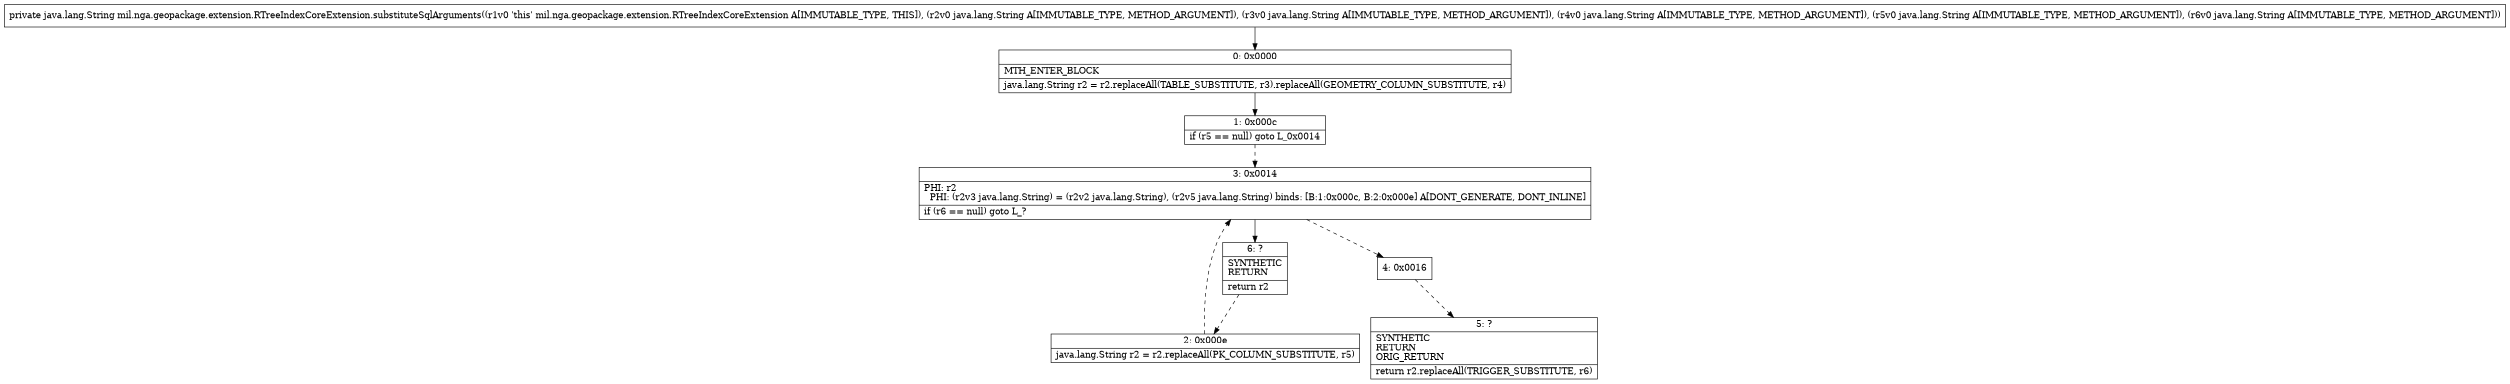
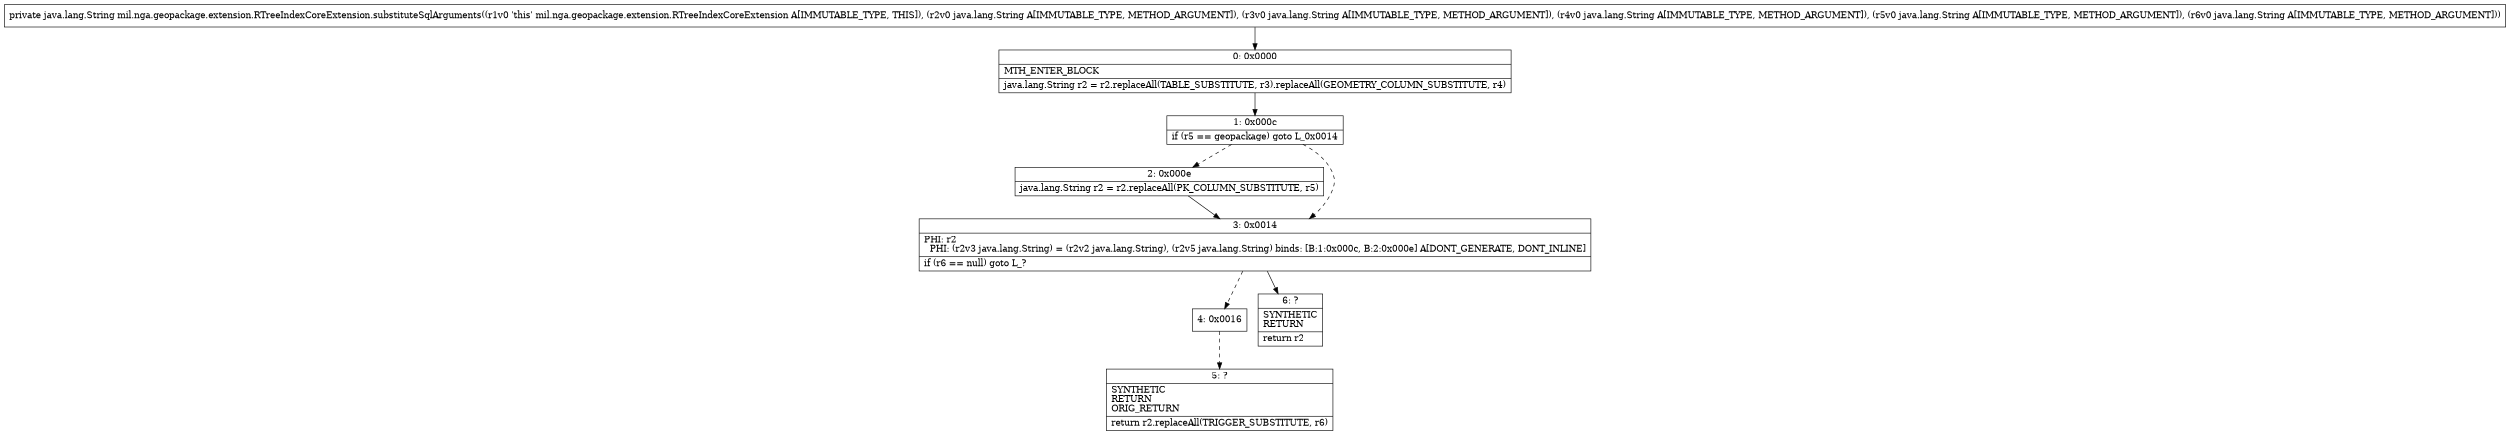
node "1: 0x000c": text "if (r5 == null) goto L_0x0014" -> "if (r5 == geopackage) goto L_0x0014"
edge "2: 0x000e" -> "3: 0x0014": style dashed -> solid
edge "6: ?" -> "2: 0x000e": now "1: 0x000c" -> "2: 0x000e"
